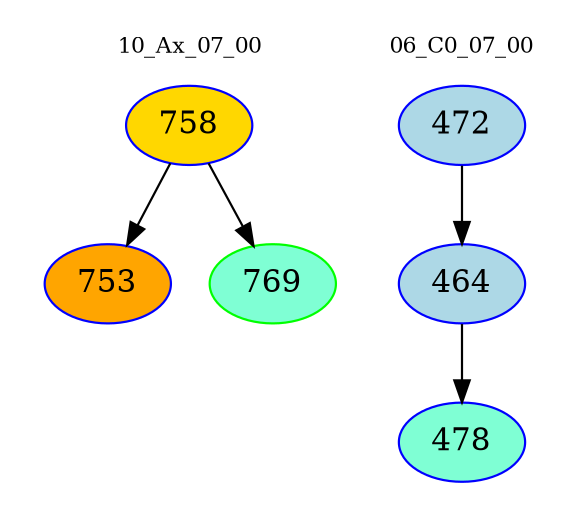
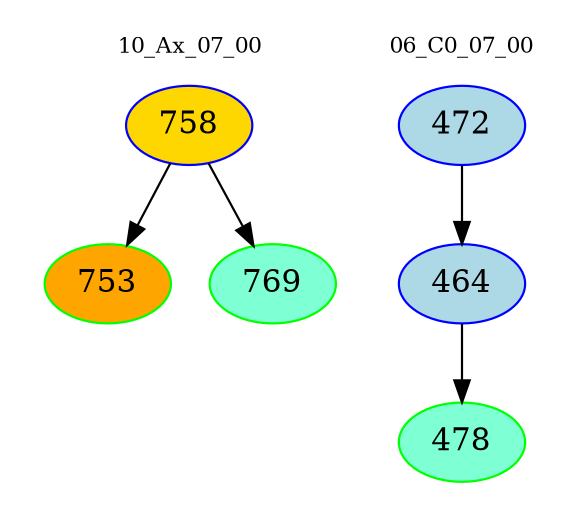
node "753": color blue -> green
node "478": color blue -> green
